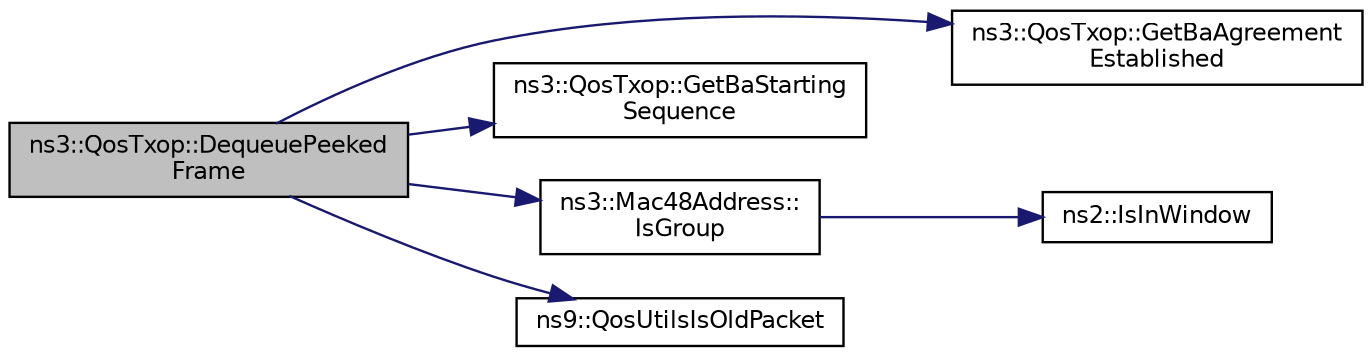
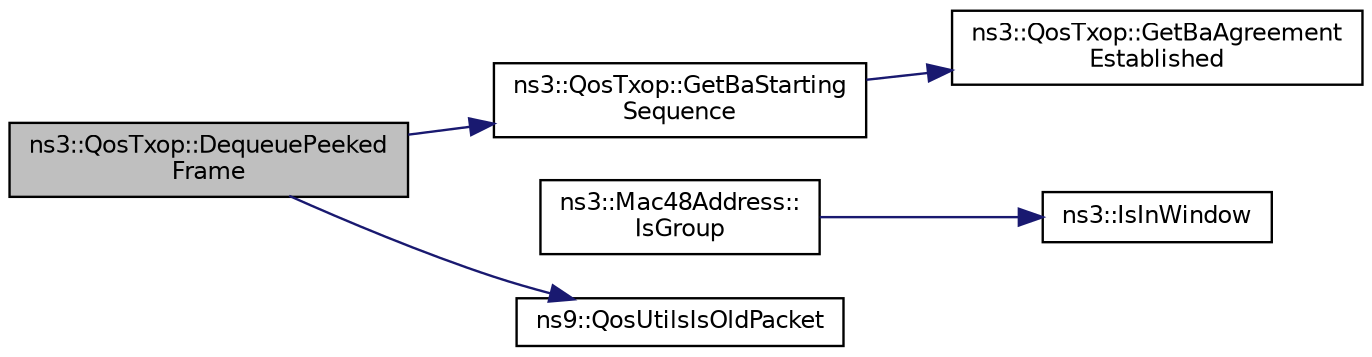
edge "ns3::QosTxop::DequeuePeeked Frame" -> "ns3::QosTxop::GetBaAgreement Established": now "ns3::QosTxop::GetBaStarting Sequence" -> "ns3::QosTxop::GetBaAgreement Established"
edge "ns3::QosTxop::DequeuePeeked Frame" -> "ns3::Mac48Address:: IsGroup": removed
node "ns2::IsInWindow": label "ns2::IsInWindow" -> "ns3::IsInWindow"
